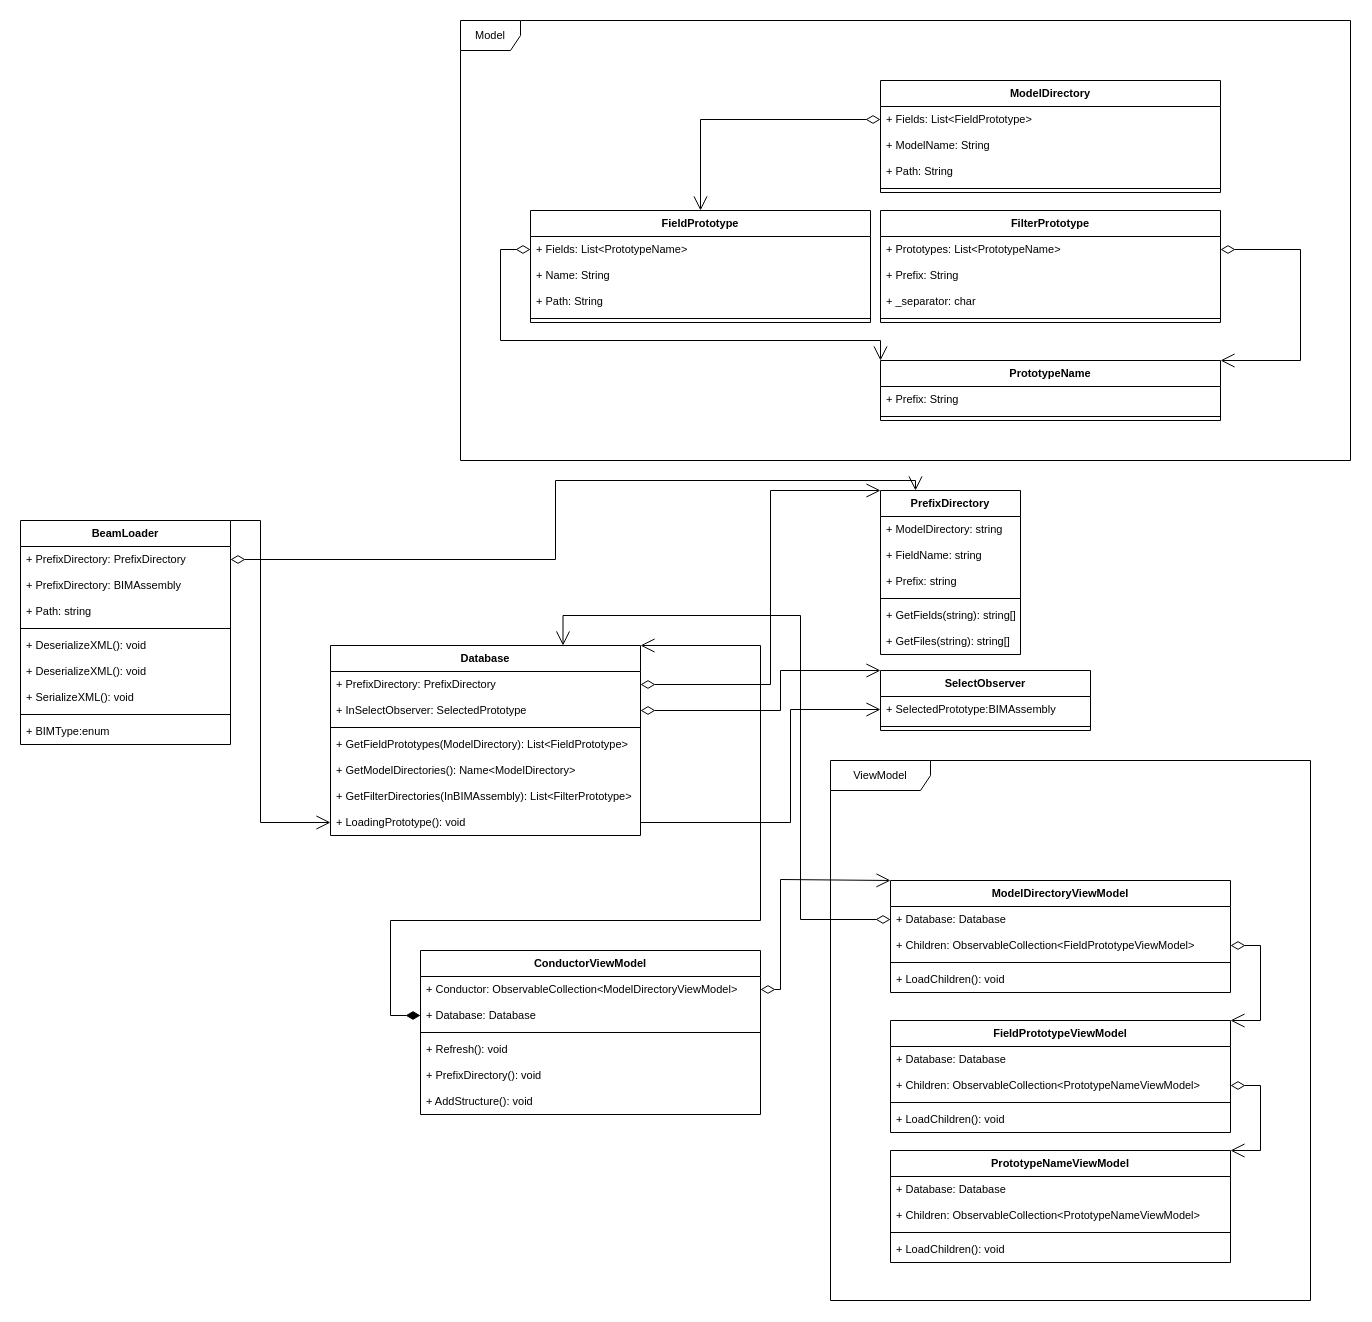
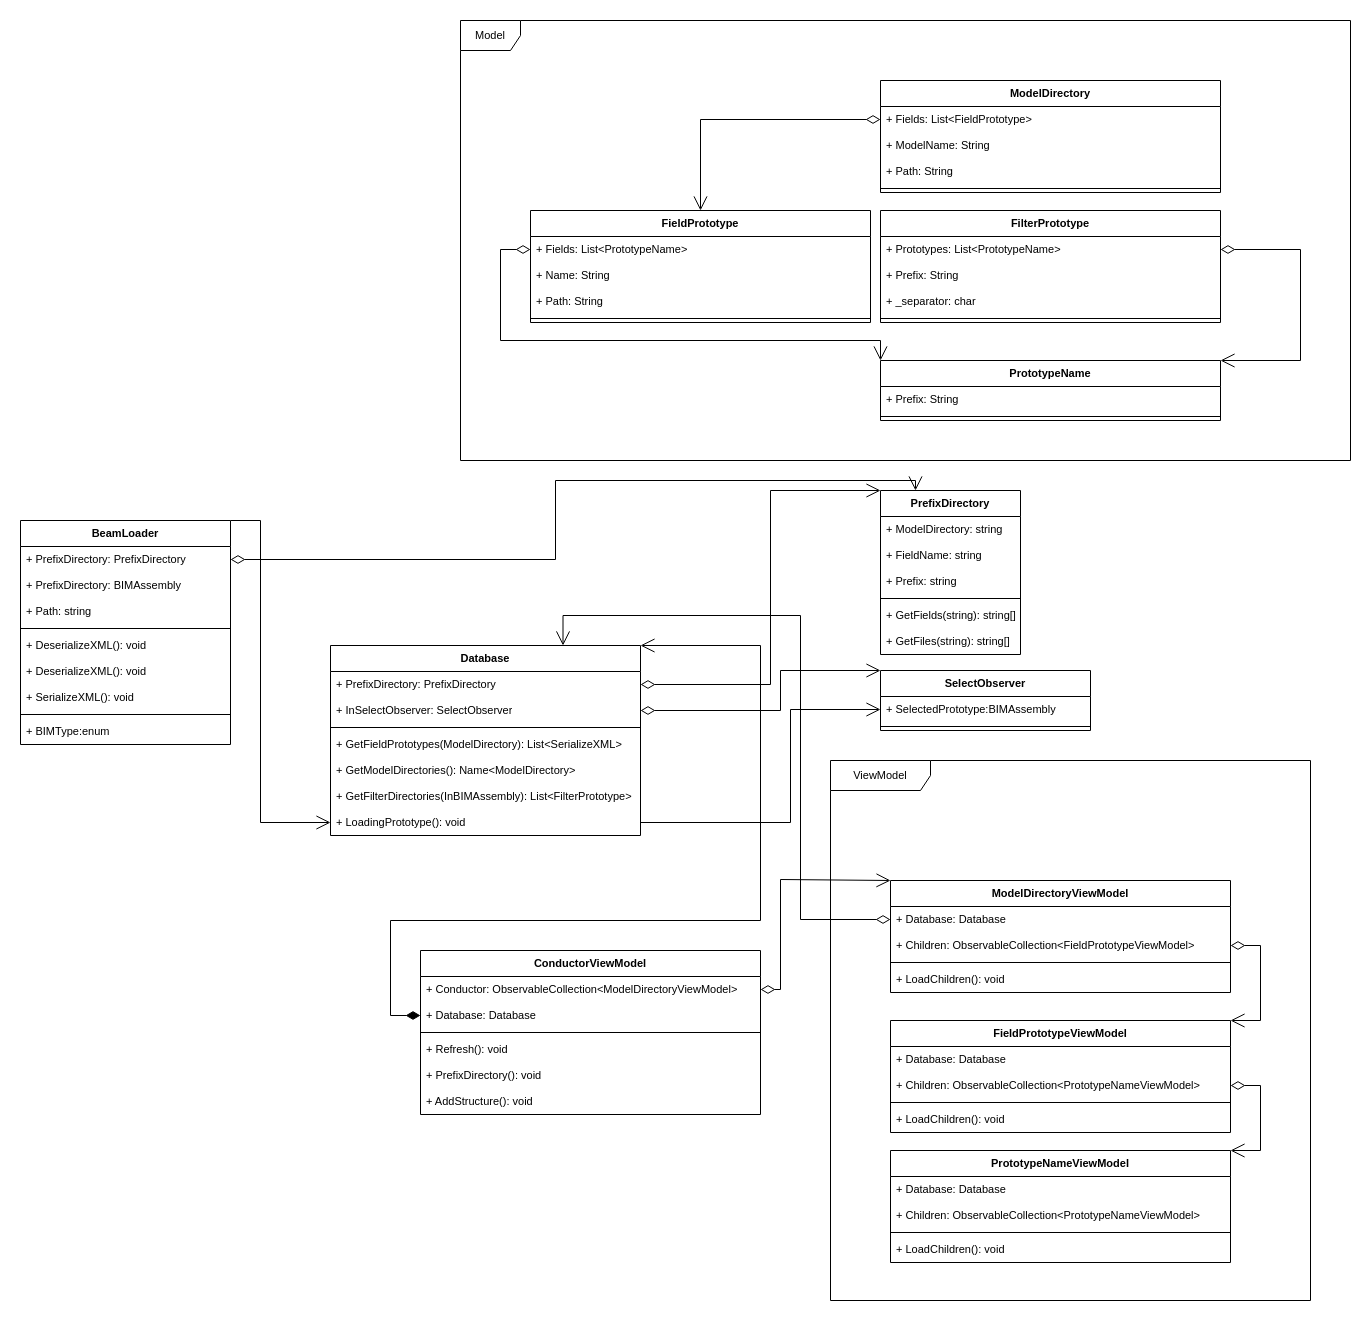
node "+ InSelectObserver: SelectedPrototype": label "+ InSelectObserver: SelectedPrototype" -> "+ InSelectObserver: SelectObserver"
node "+ GetFieldPrototypes(ModelDirectory): List<FieldPrototype>": label "+ GetFieldPrototypes(ModelDirectory): List<FieldPrototype>" -> "+ GetFieldPrototypes(ModelDirectory): List<SerializeXML>"
